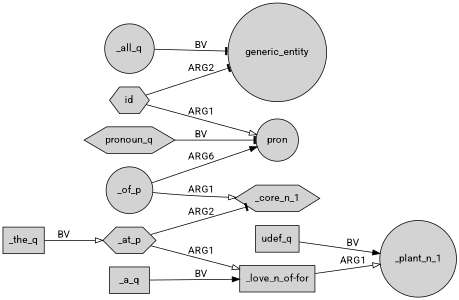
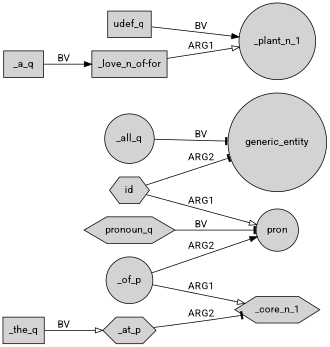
edge "_of_p" -> "pron": label "ARG6" -> "ARG2"
edge "_at_p" -> "_love_n_of-for": removed, label "ARG1"
